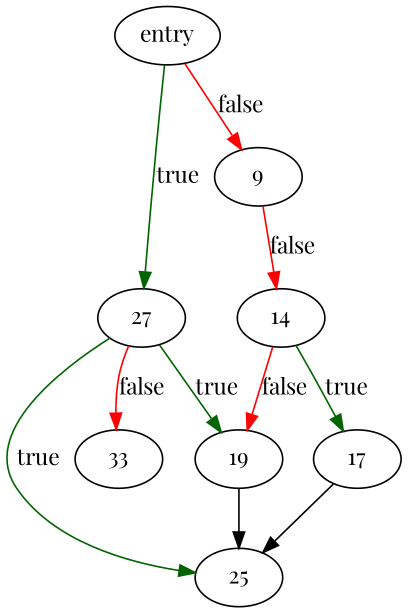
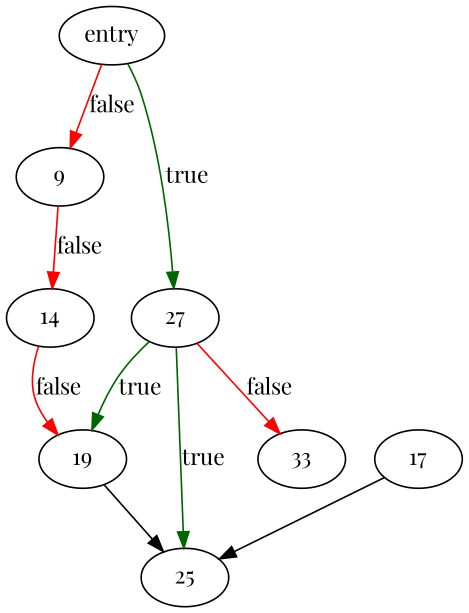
edge "14" -> "17": removed, label "true"
